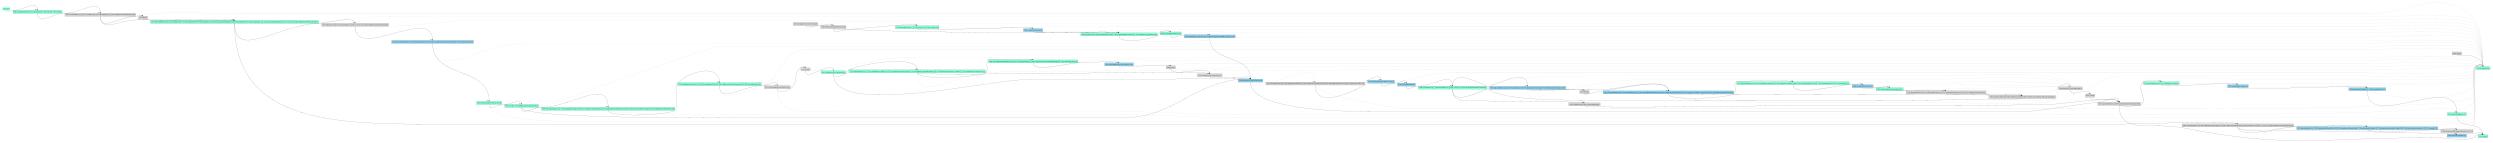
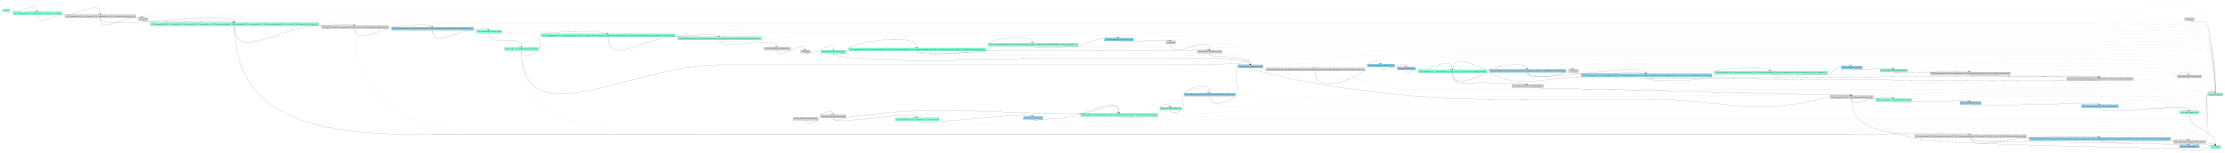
node "17501: end-with": removed
